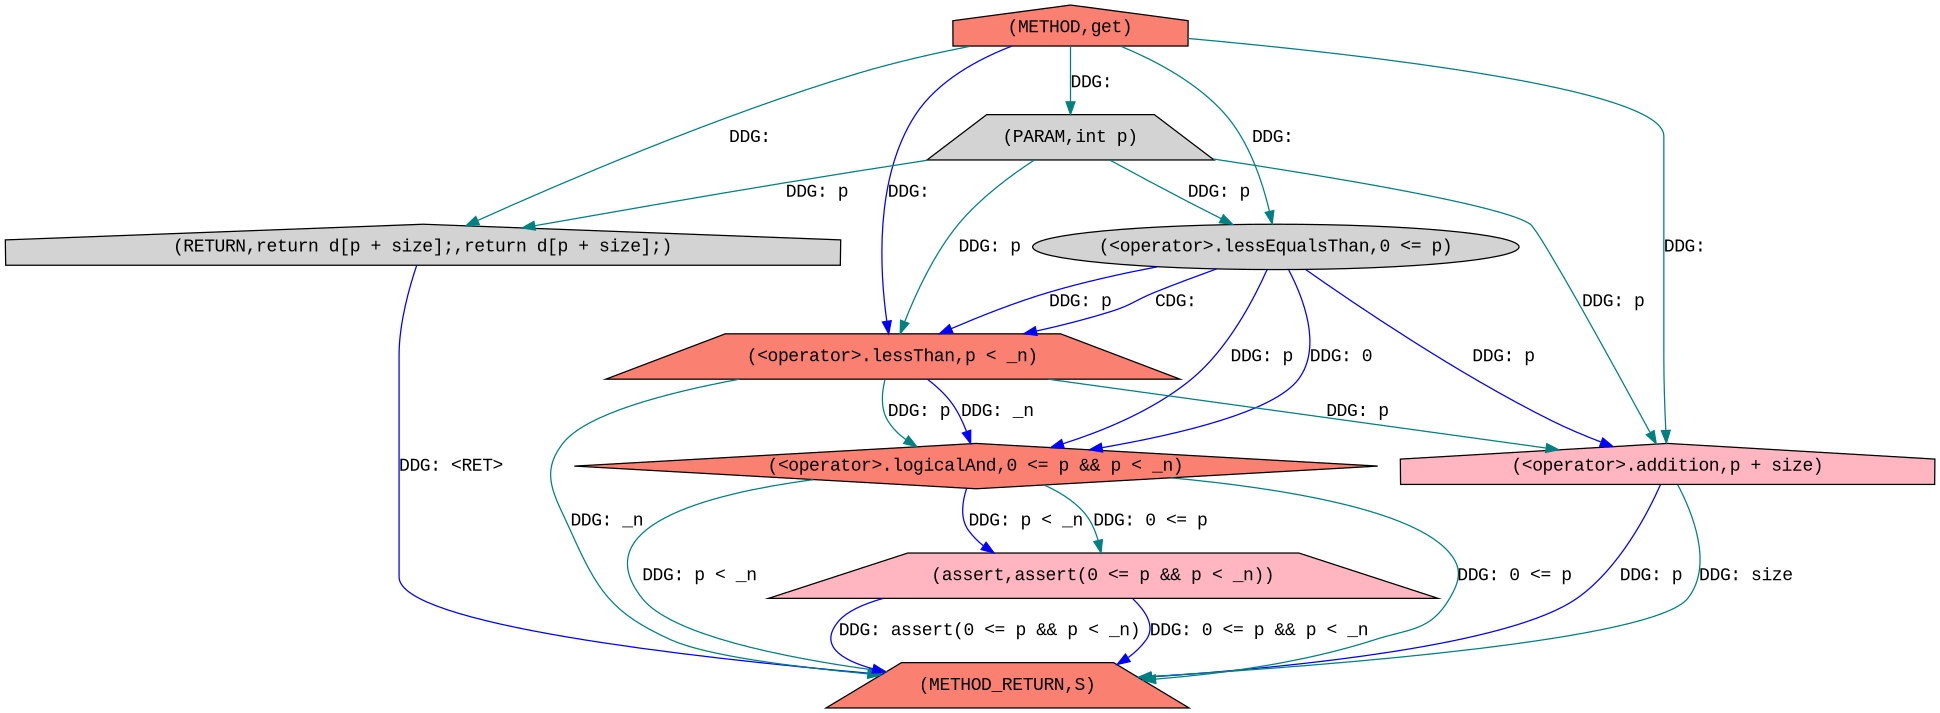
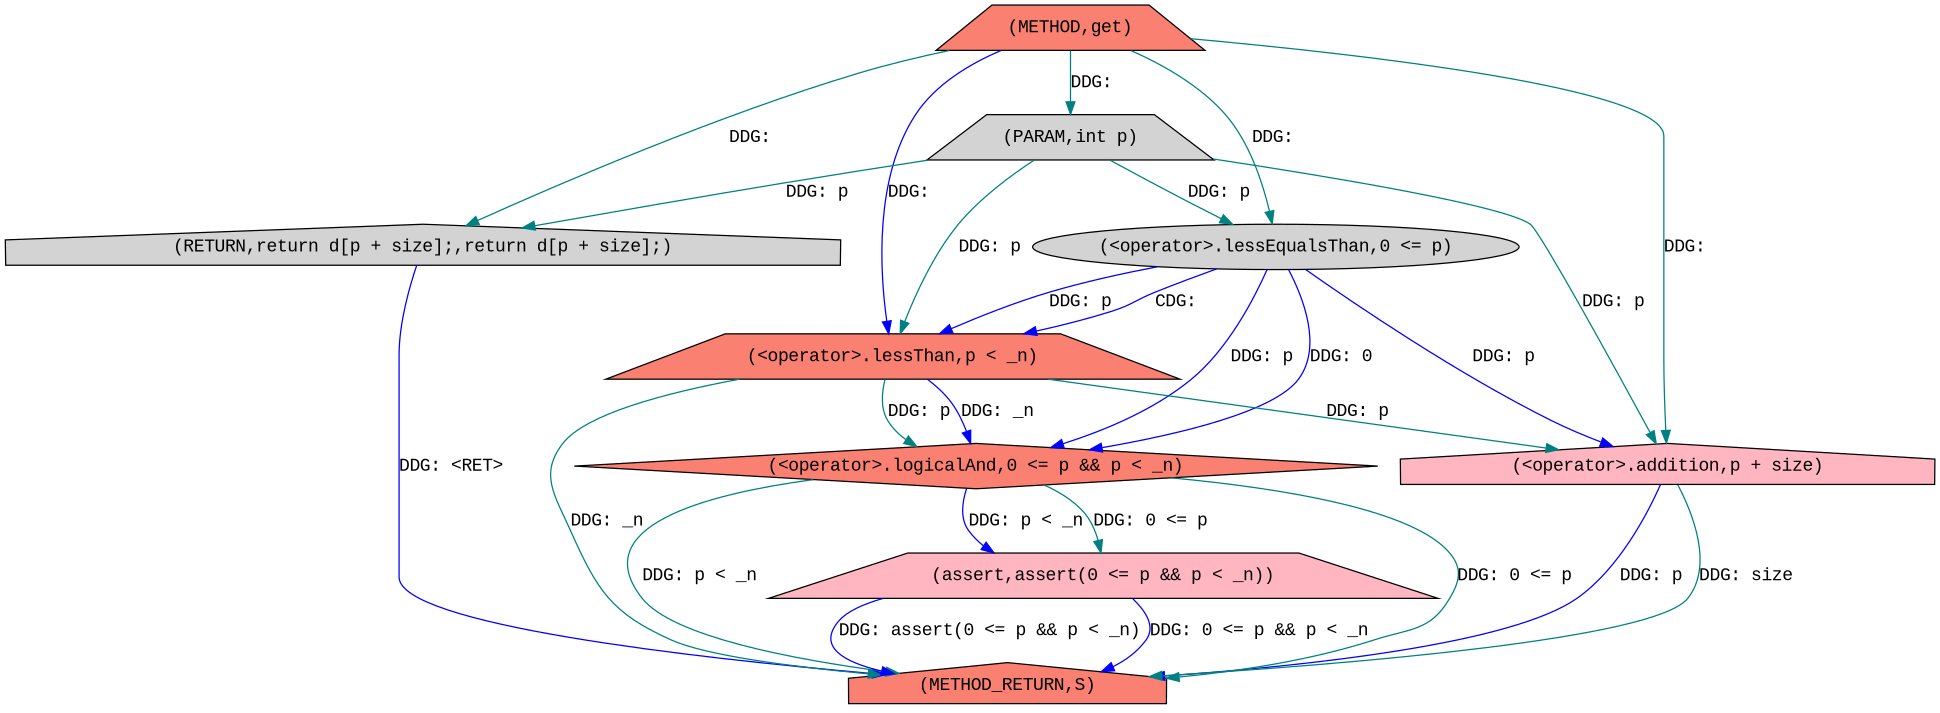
node "(METHOD,get)": shape house -> trapezium
node "(METHOD_RETURN,S)": shape trapezium -> house
